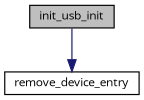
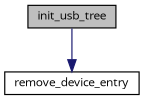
node "init_usb_init": label "init_usb_init" -> "init_usb_tree"
